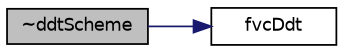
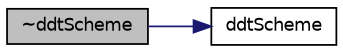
node "fvcDdt": label "fvcDdt" -> "ddtScheme"
